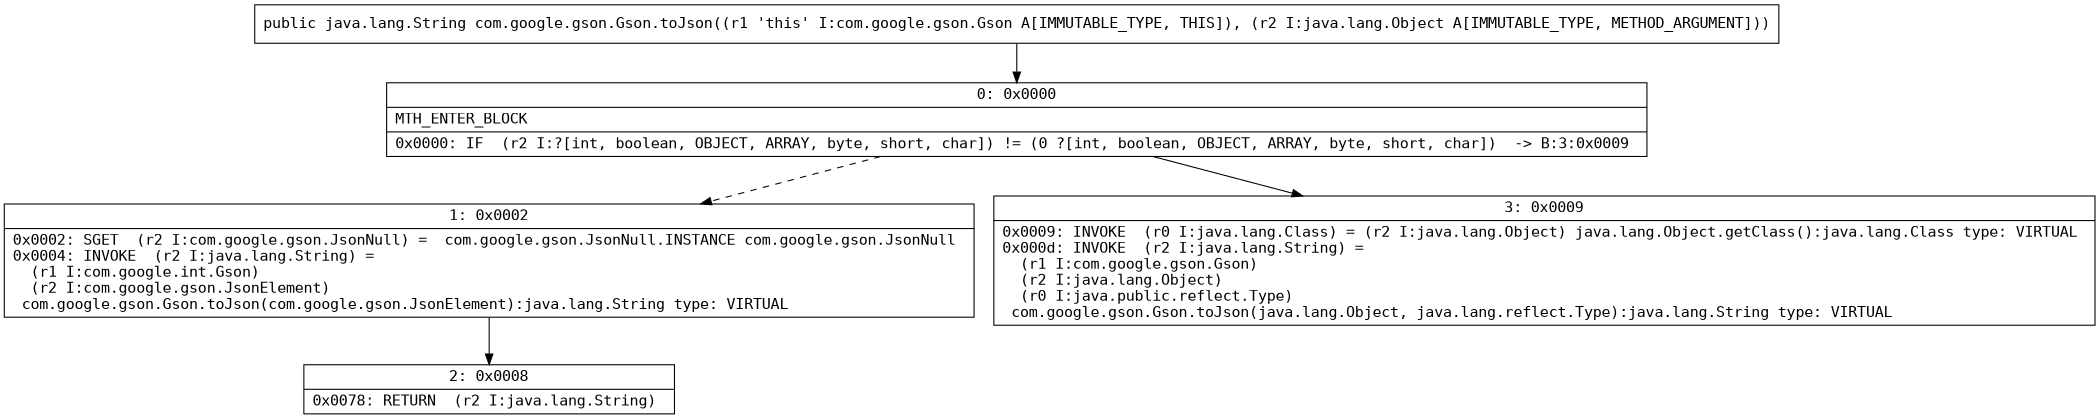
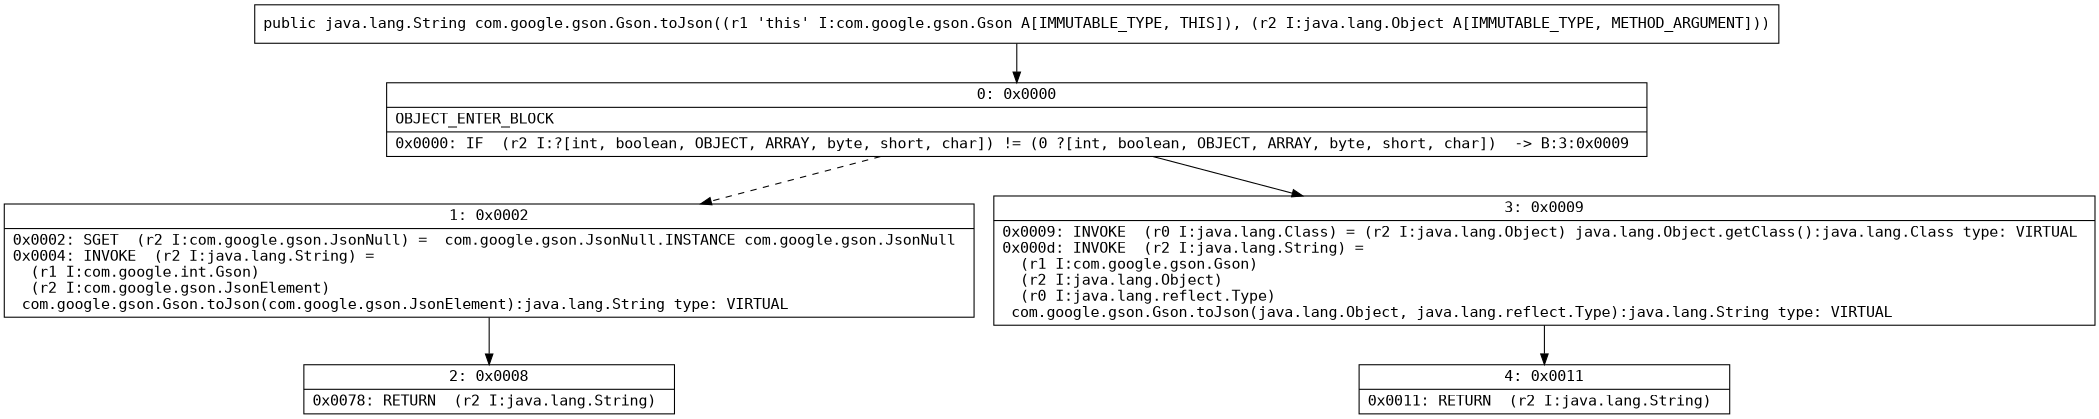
node "0: 0x0000": text "MTH_ENTER_BLOCK" -> "OBJECT_ENTER_BLOCK"
node "3: 0x0009": text "(r0 I:java.public.reflect.Type)" -> "(r0 I:java.lang.reflect.Type)"
node "4: 0x0011": added
